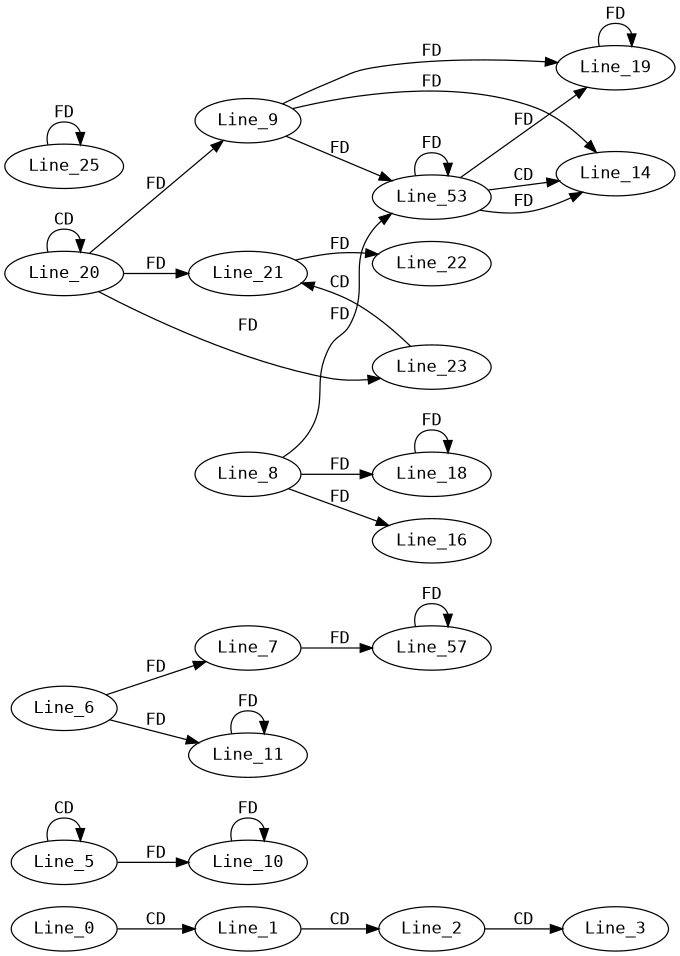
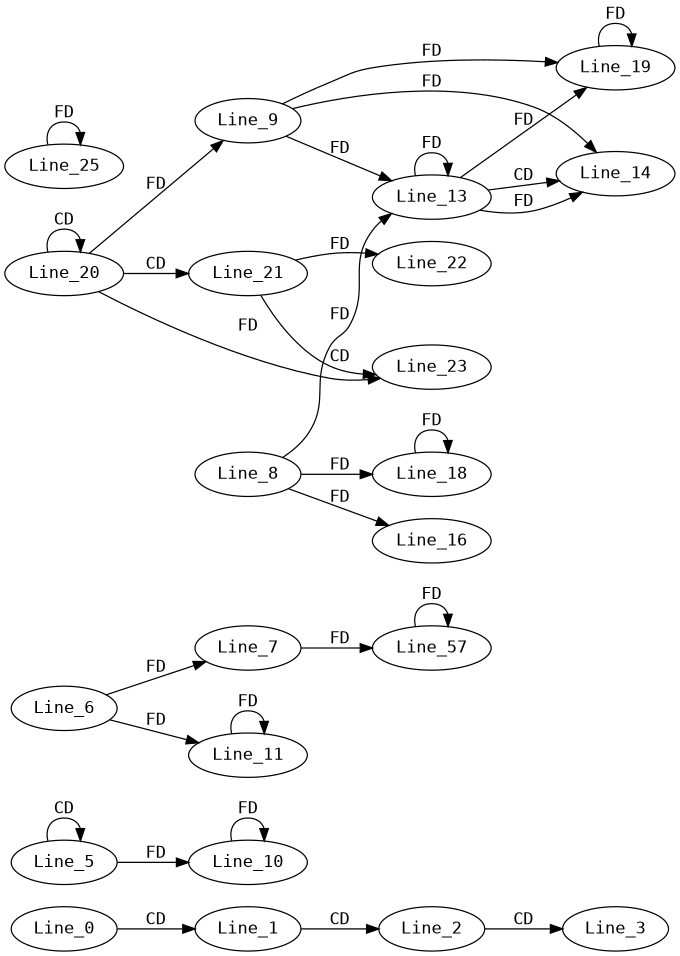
node "Line_53": label "Line_53" -> "Line_13"
edge "Line_20" -> "Line_21": label "FD" -> "CD"
edge "Line_23" -> "Line_21": reversed
